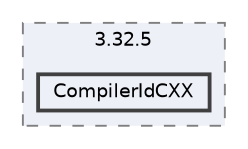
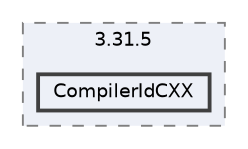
cluster "3.32.5": label "3.32.5" -> "3.31.5"
